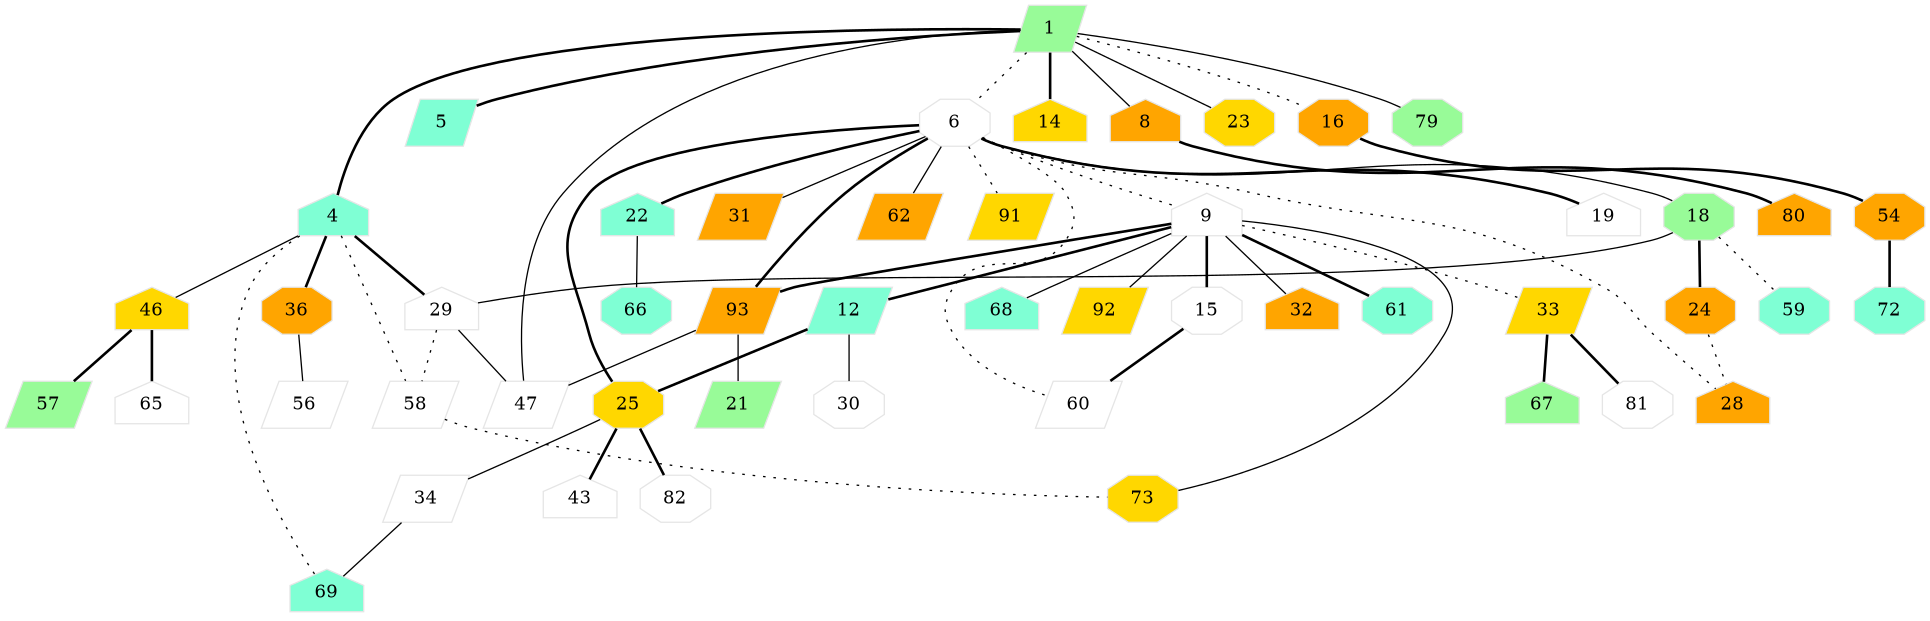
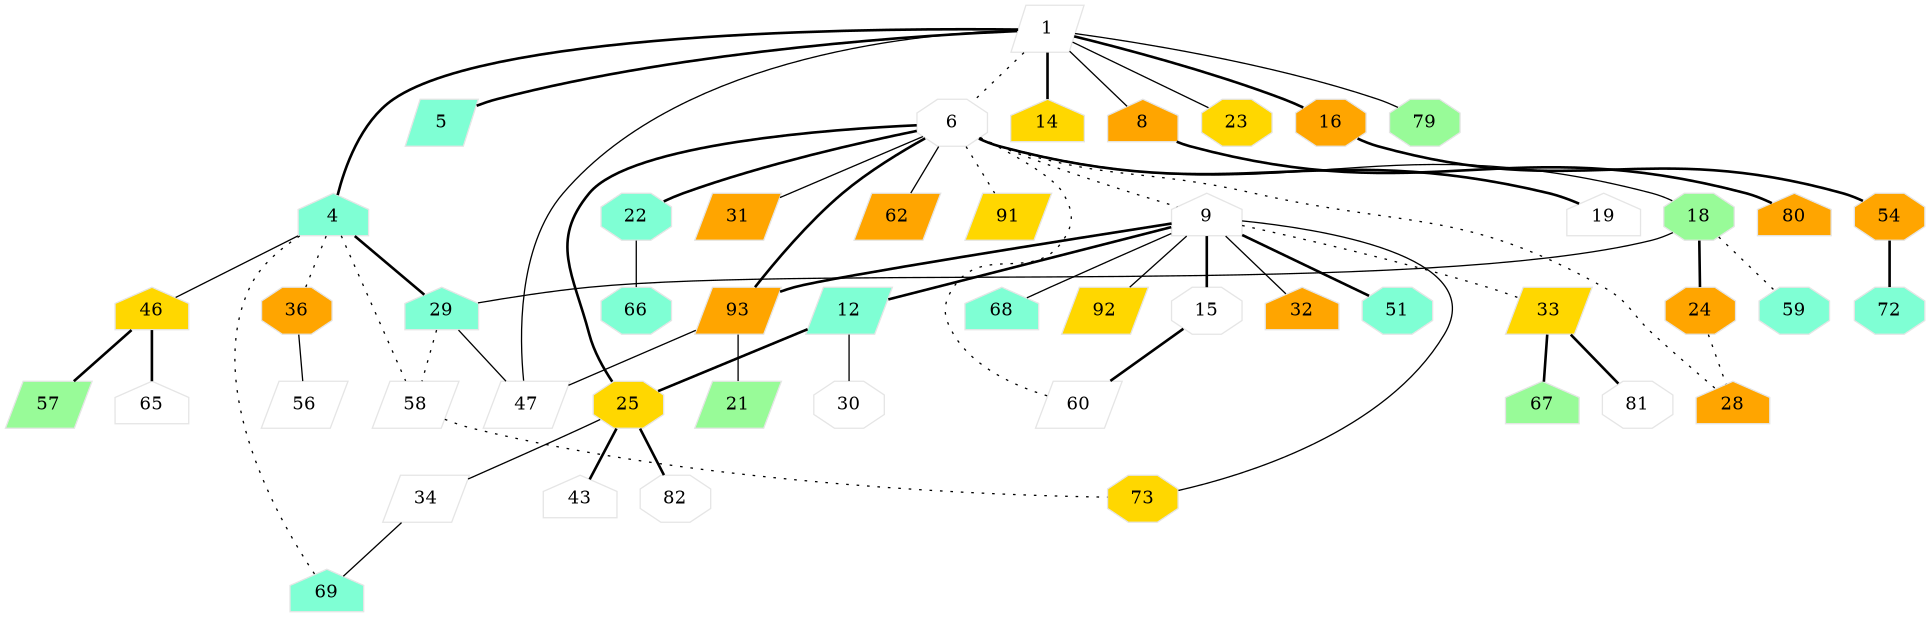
node "1": fillcolor palegreen -> white
edge "1" -- "16": style dotted -> bold
node "22": shape house -> octagon
edge "4" -- "36": style bold -> dotted
node "29": fillcolor white -> aquamarine
node "61": label "61" -> "51"
